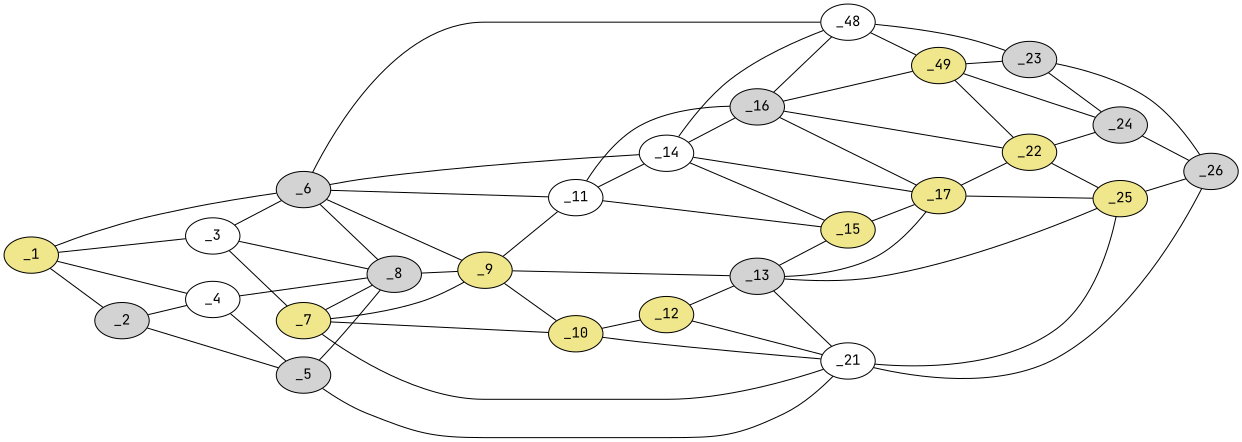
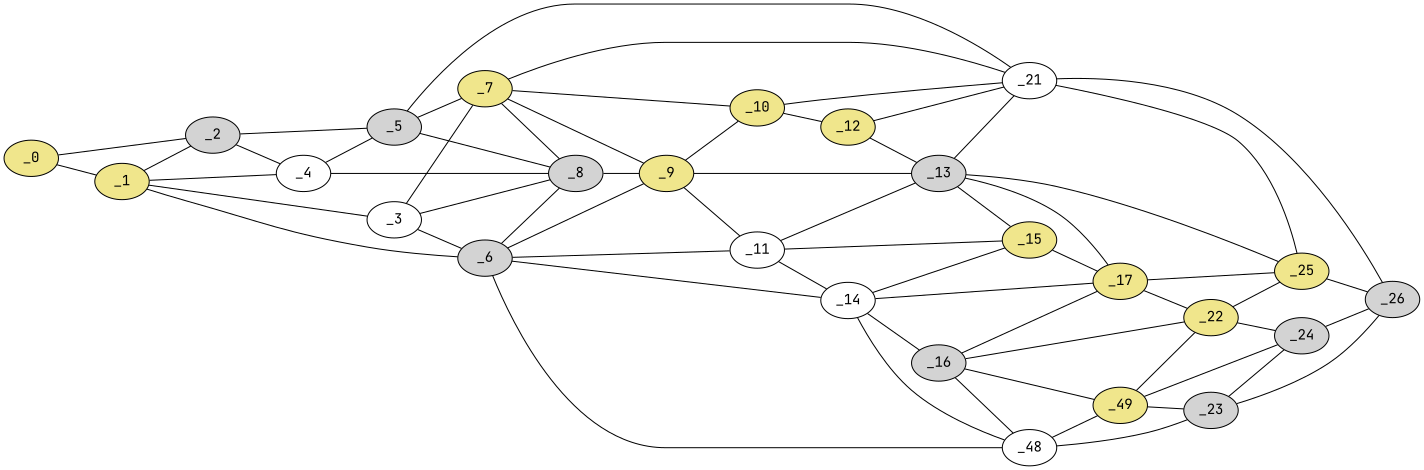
edge "_7" -- "_5": added
edge "_16" -- "_11": now "_13" -- "_11"
node "_0": added
